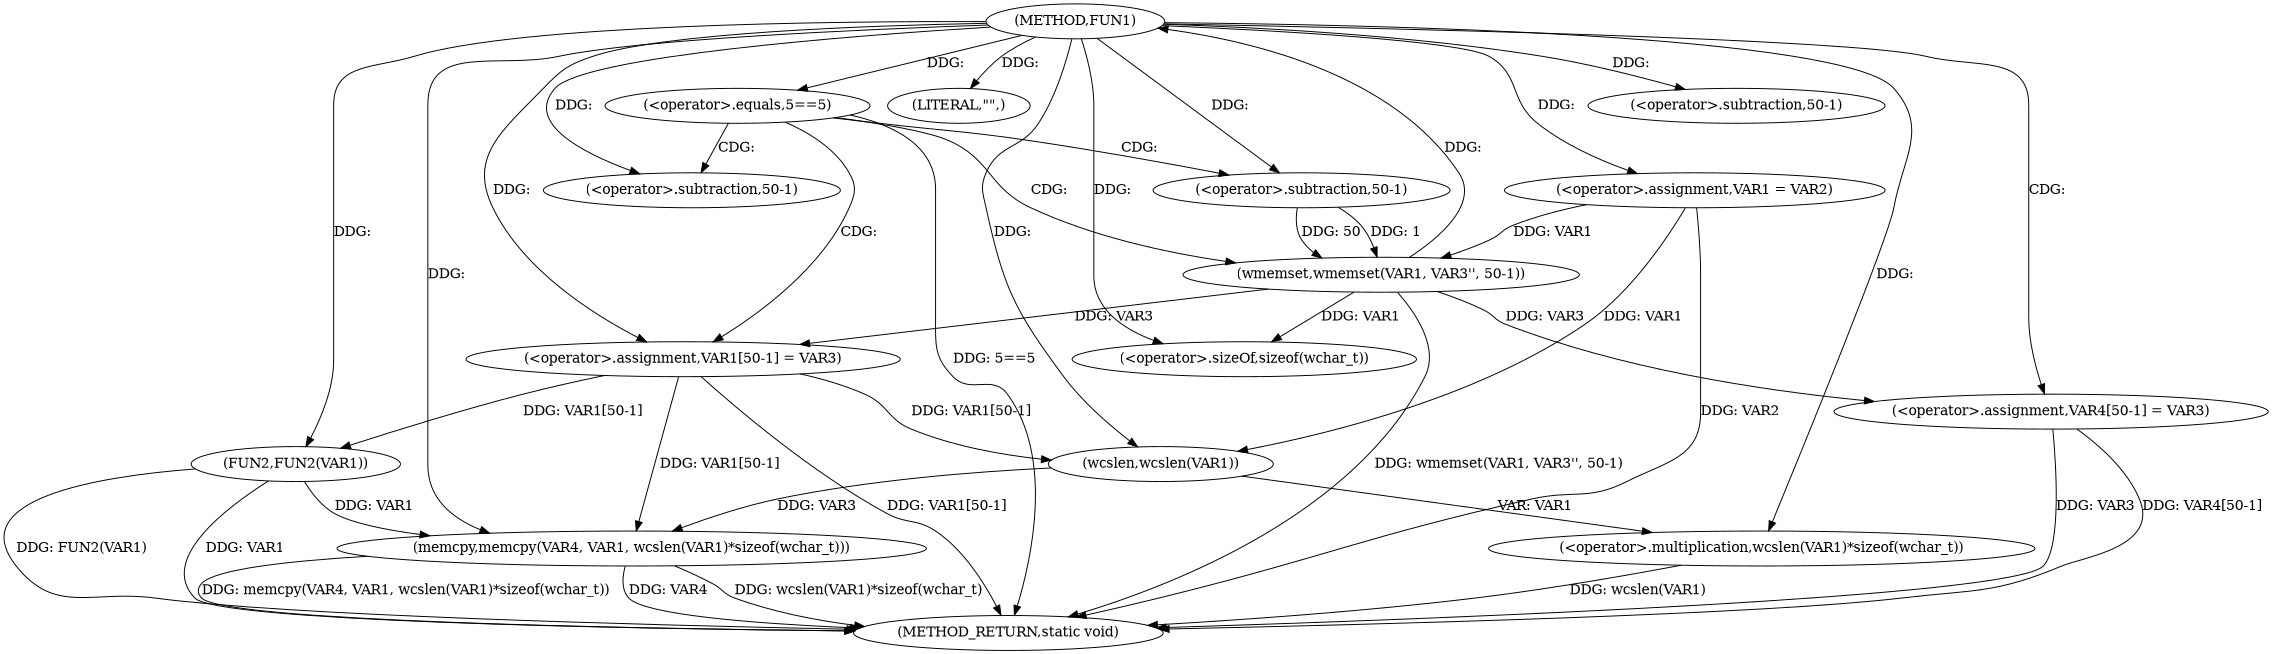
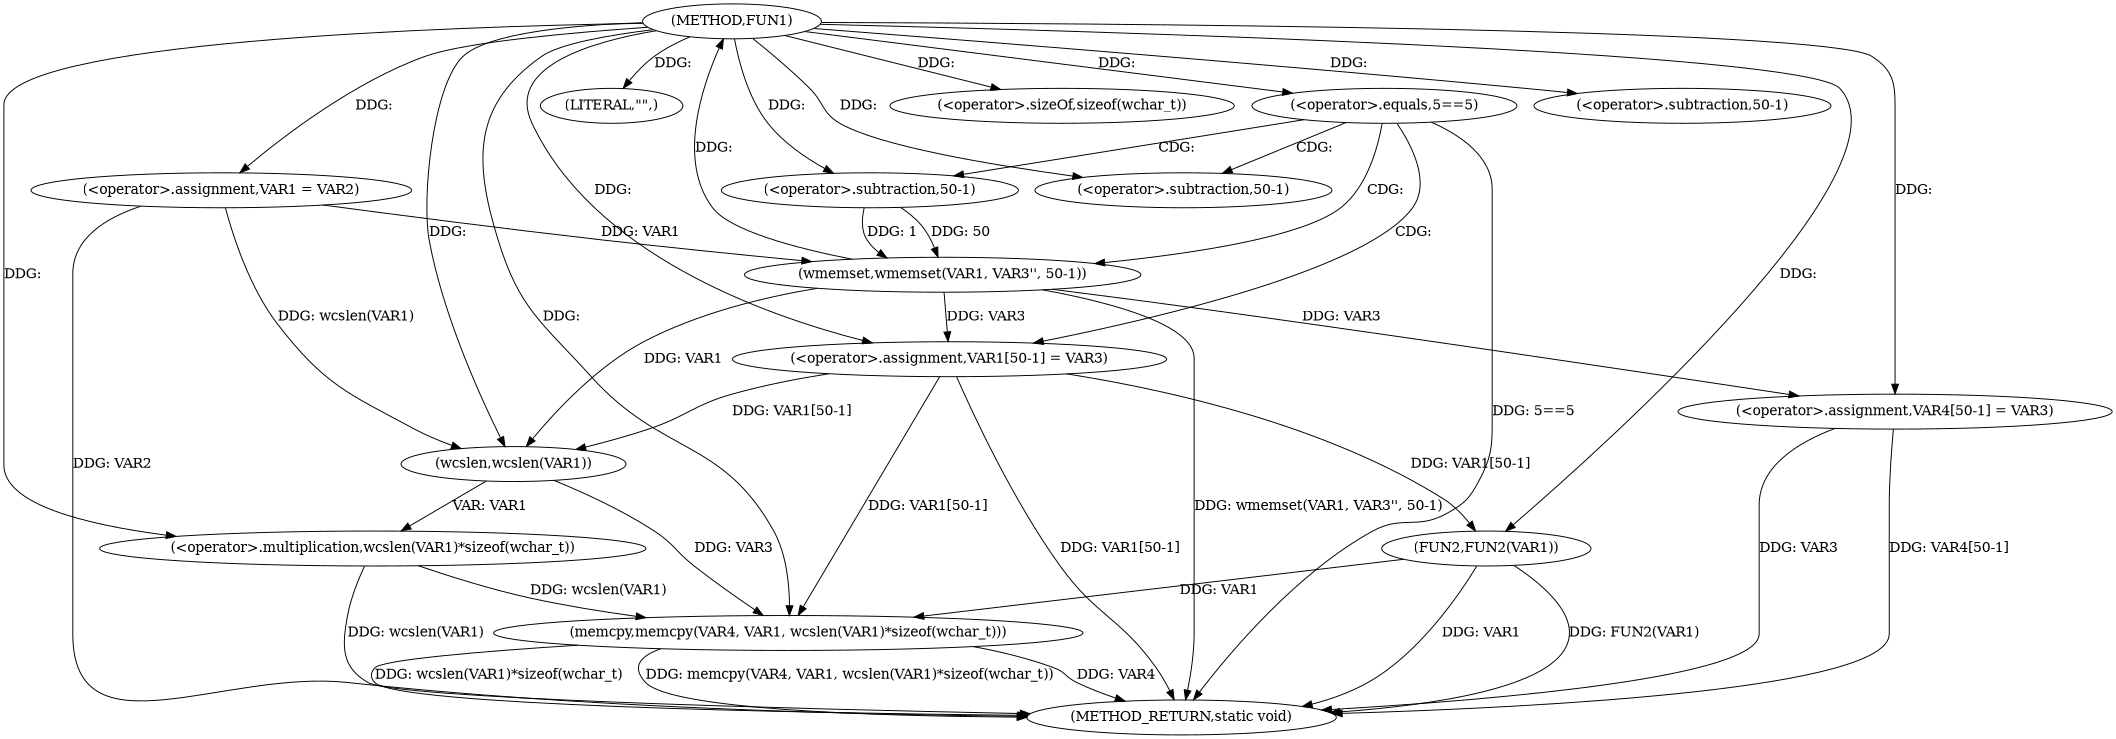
edge "(METHOD,FUN1)" -> "(<operator>.assignment,VAR4[50-1] = VAR3)": label "CDG: " -> "DDG: "
edge "(wmemset,wmemset(VAR1, VAR3'', 50-1))" -> "(<operator>.sizeOf,sizeof(wchar_t))": now "(wmemset,wmemset(VAR1, VAR3'', 50-1))" -> "(wcslen,wcslen(VAR1))"
edge "(<operator>.assignment,VAR1 = VAR2)" -> "(wcslen,wcslen(VAR1))": label "DDG: VAR1" -> "DDG: wcslen(VAR1)"
edge "(<operator>.multiplication,wcslen(VAR1)*sizeof(wchar_t))" -> "(memcpy,memcpy(VAR4, VAR1, wcslen(VAR1)*sizeof(wchar_t)))": added, label "DDG: wcslen(VAR1)"
